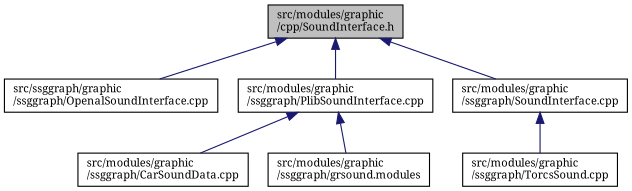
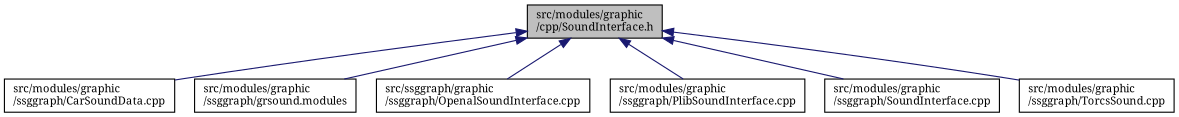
edge "src/modules/graphic /ssggraph/CarSoundData.cpp" -> "src/modules/graphic /ssggraph/PlibSoundInterface.cpp": now "src/modules/graphic /ssggraph/CarSoundData.cpp" -> "src/modules/graphic /cpp/SoundInterface.h"
edge "src/modules/graphic /ssggraph/grsound.modules" -> "src/modules/graphic /ssggraph/PlibSoundInterface.cpp": now "src/modules/graphic /ssggraph/grsound.modules" -> "src/modules/graphic /cpp/SoundInterface.h"
edge "src/modules/graphic /ssggraph/TorcsSound.cpp" -> "src/modules/graphic /ssggraph/SoundInterface.cpp": now "src/modules/graphic /ssggraph/TorcsSound.cpp" -> "src/modules/graphic /cpp/SoundInterface.h"
